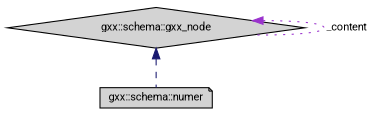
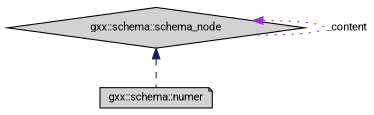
node "gxx::schema::gxx_node": label "gxx::schema::gxx_node" -> "gxx::schema::schema_node"
